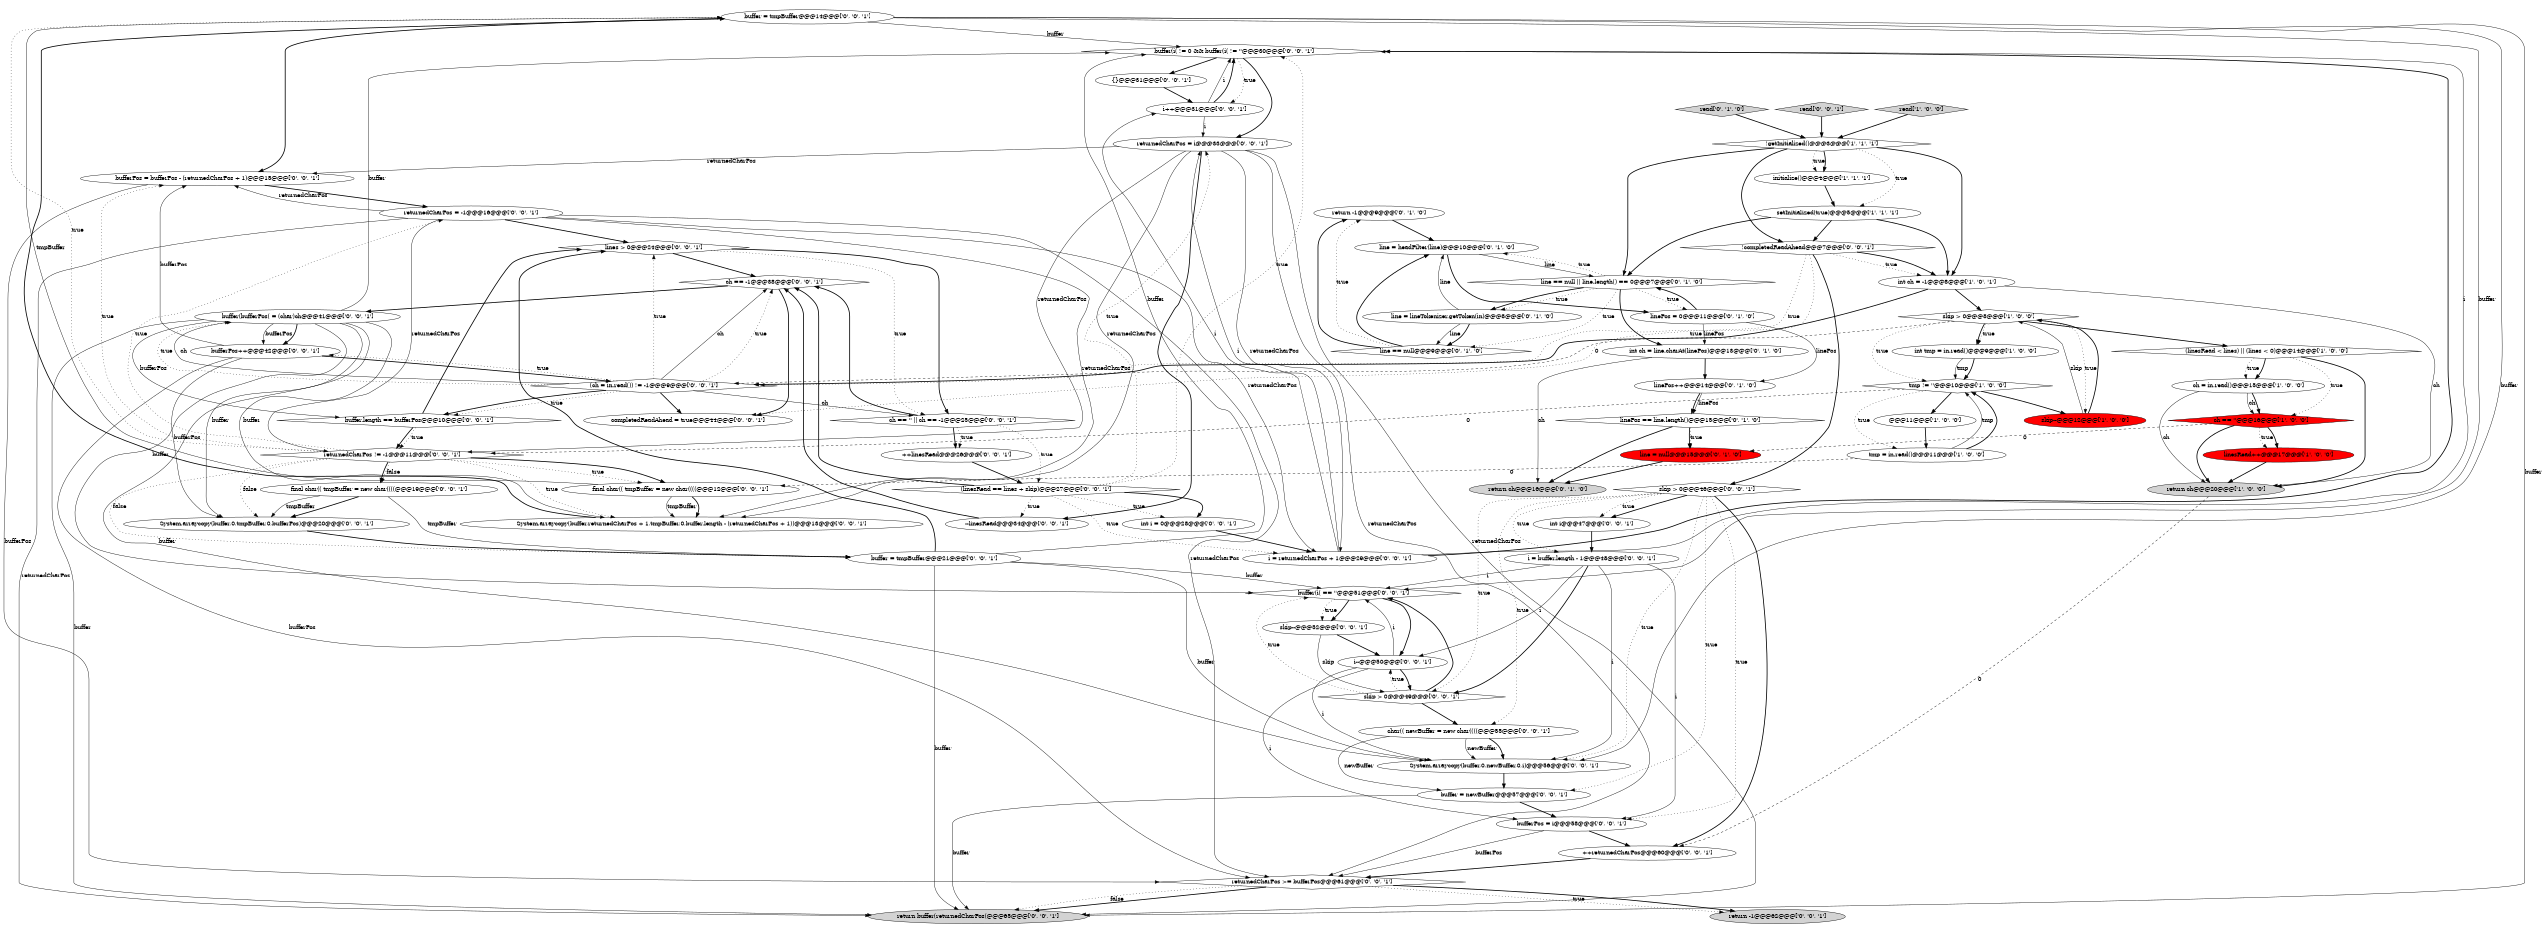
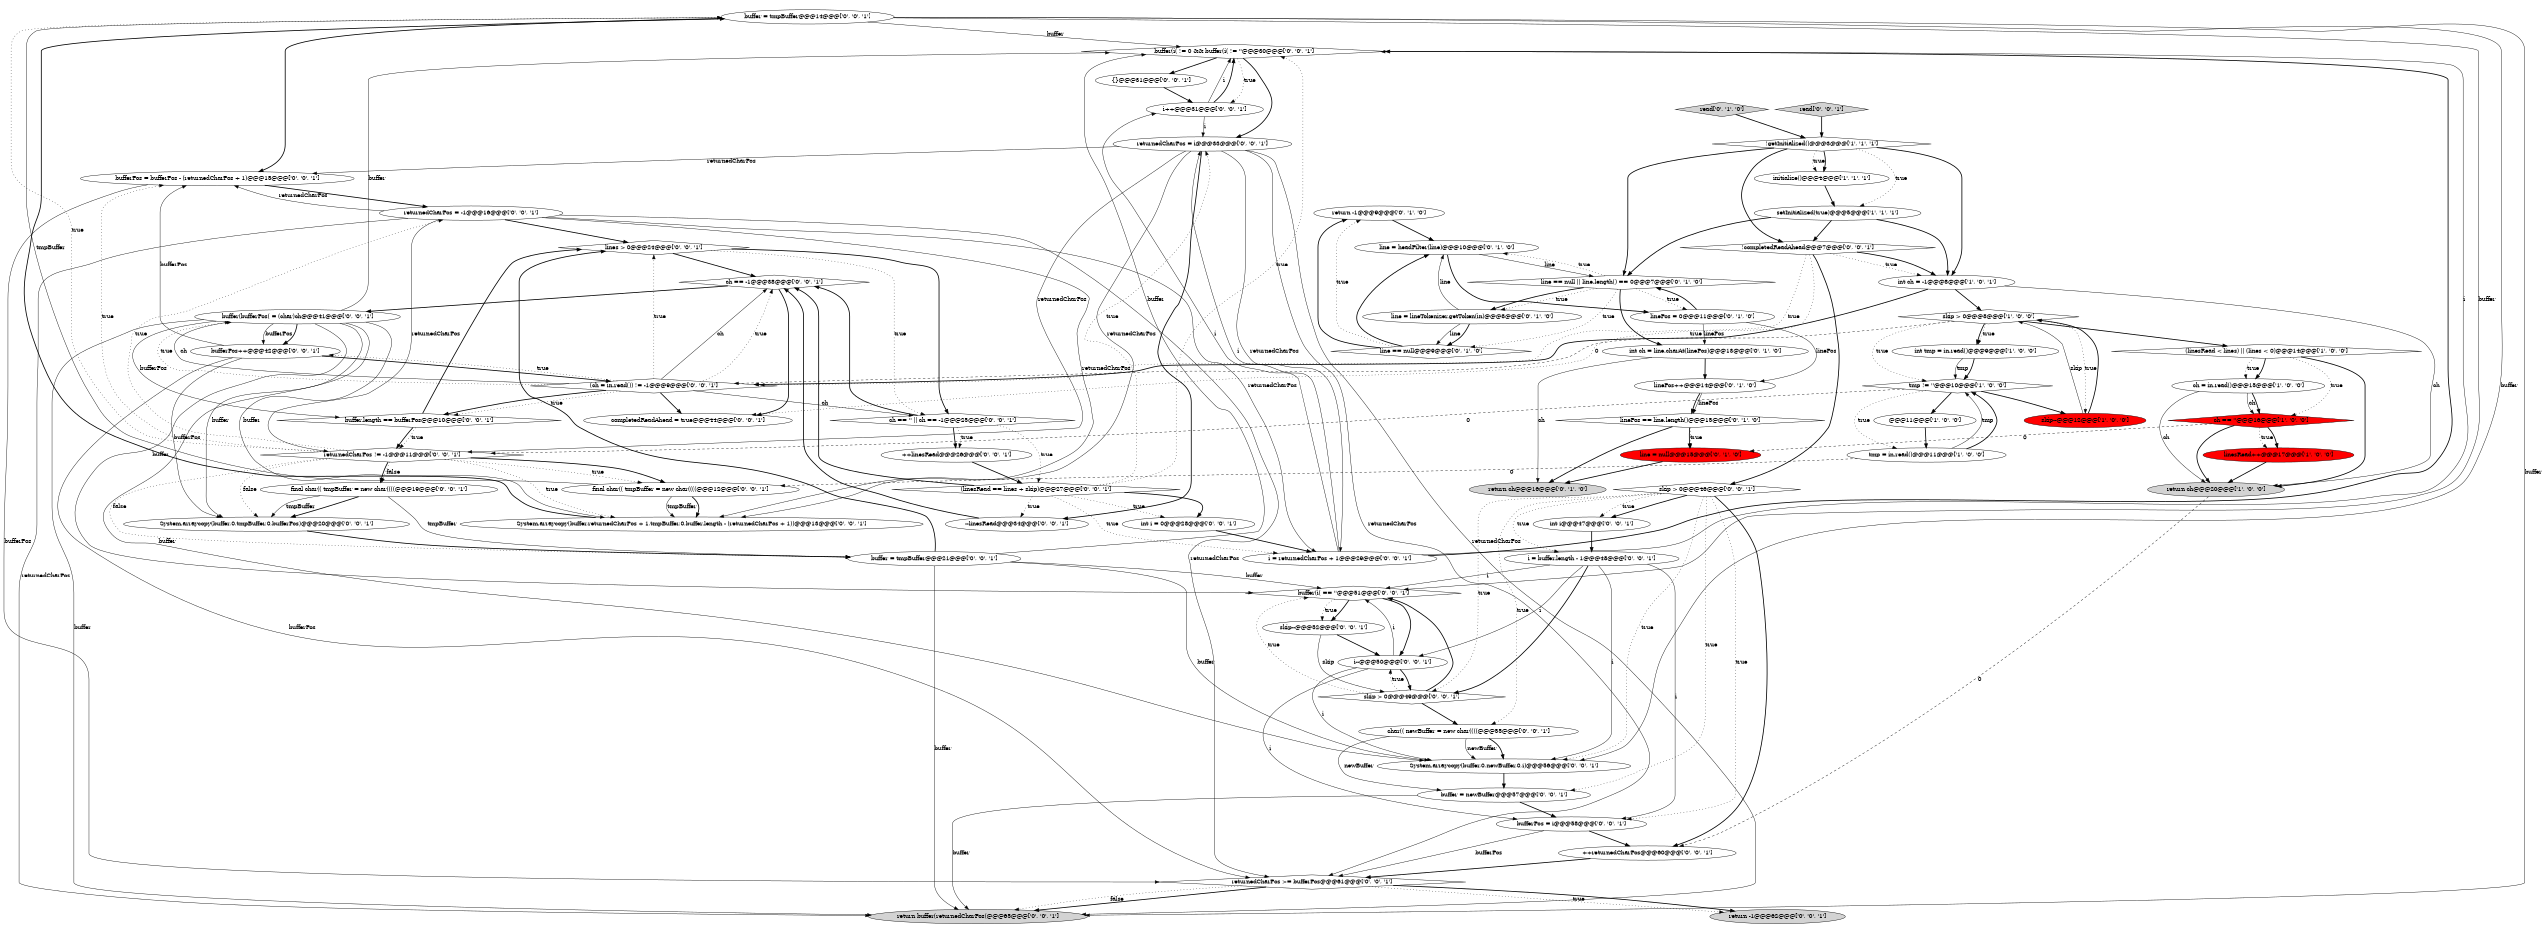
node "read['1', '0', '0']": removed
